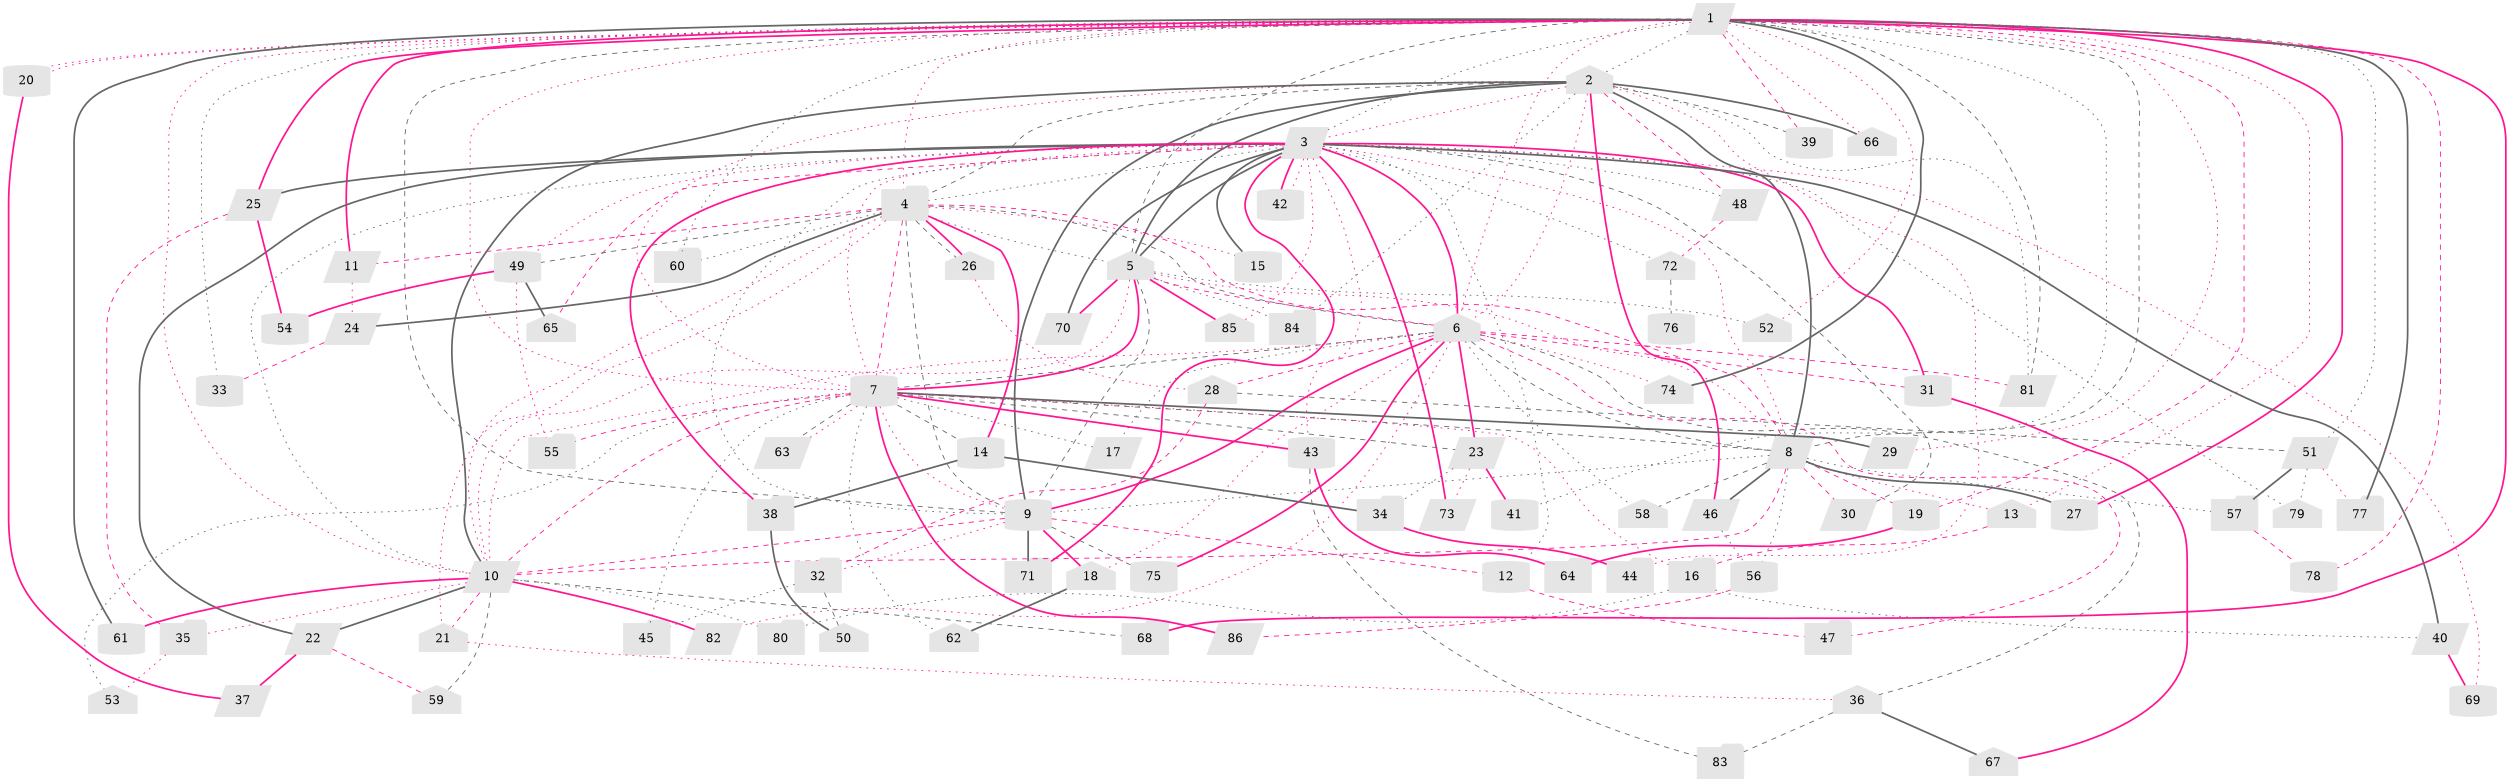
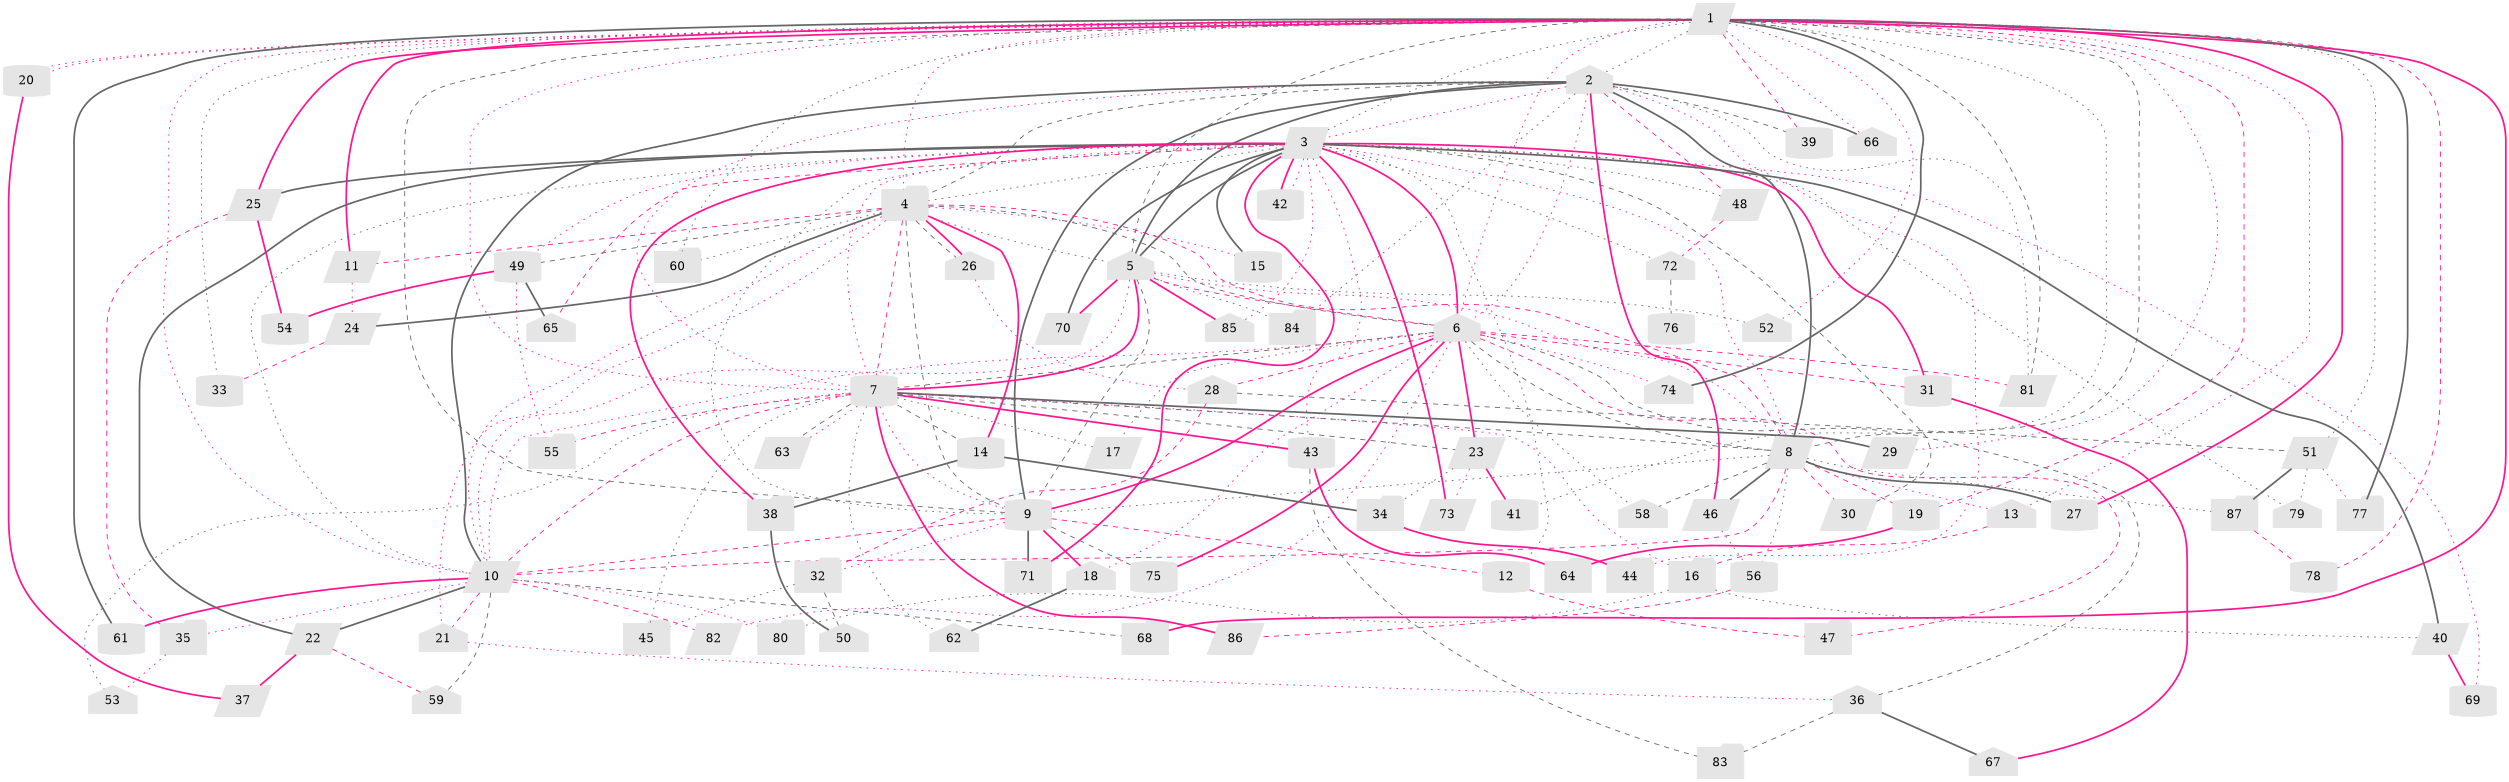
node "57": label "57" -> "87"
edge "10" -- "80": color gray40 -> deeppink
edge "10" -- "82": style bold -> dashed
